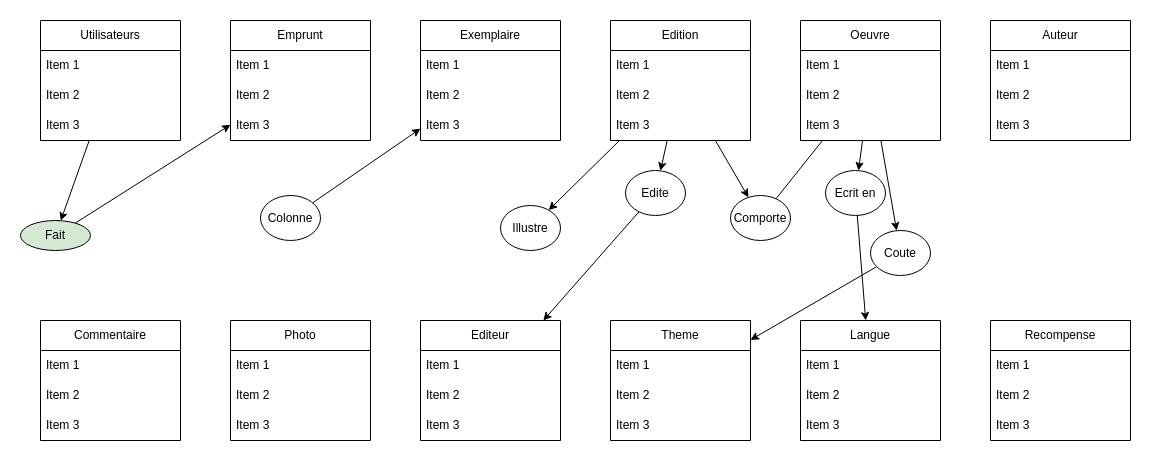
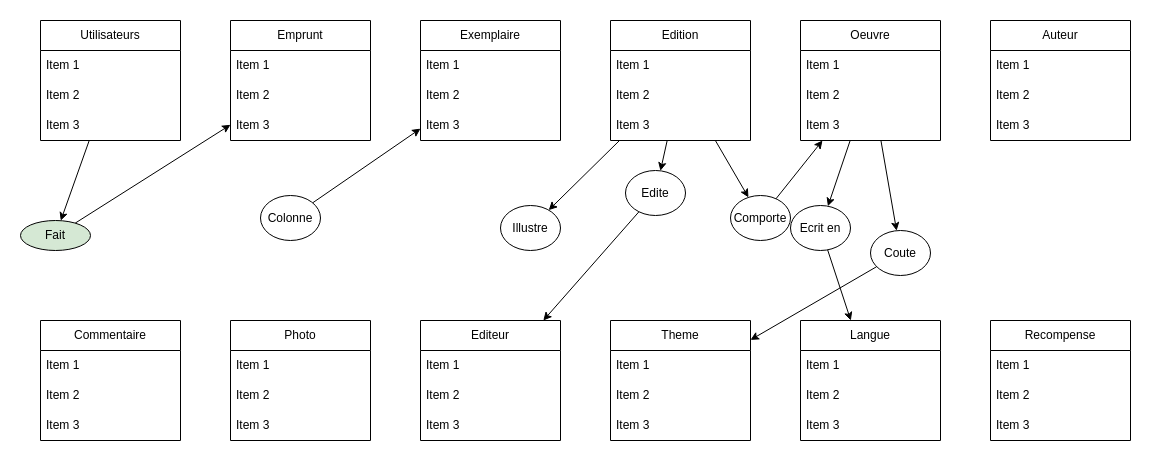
edge "Oeuvre" -- "Comporte": arrowhead none -> classic
node "Ecrit en": moved (856, 193) -> (821, 228)
